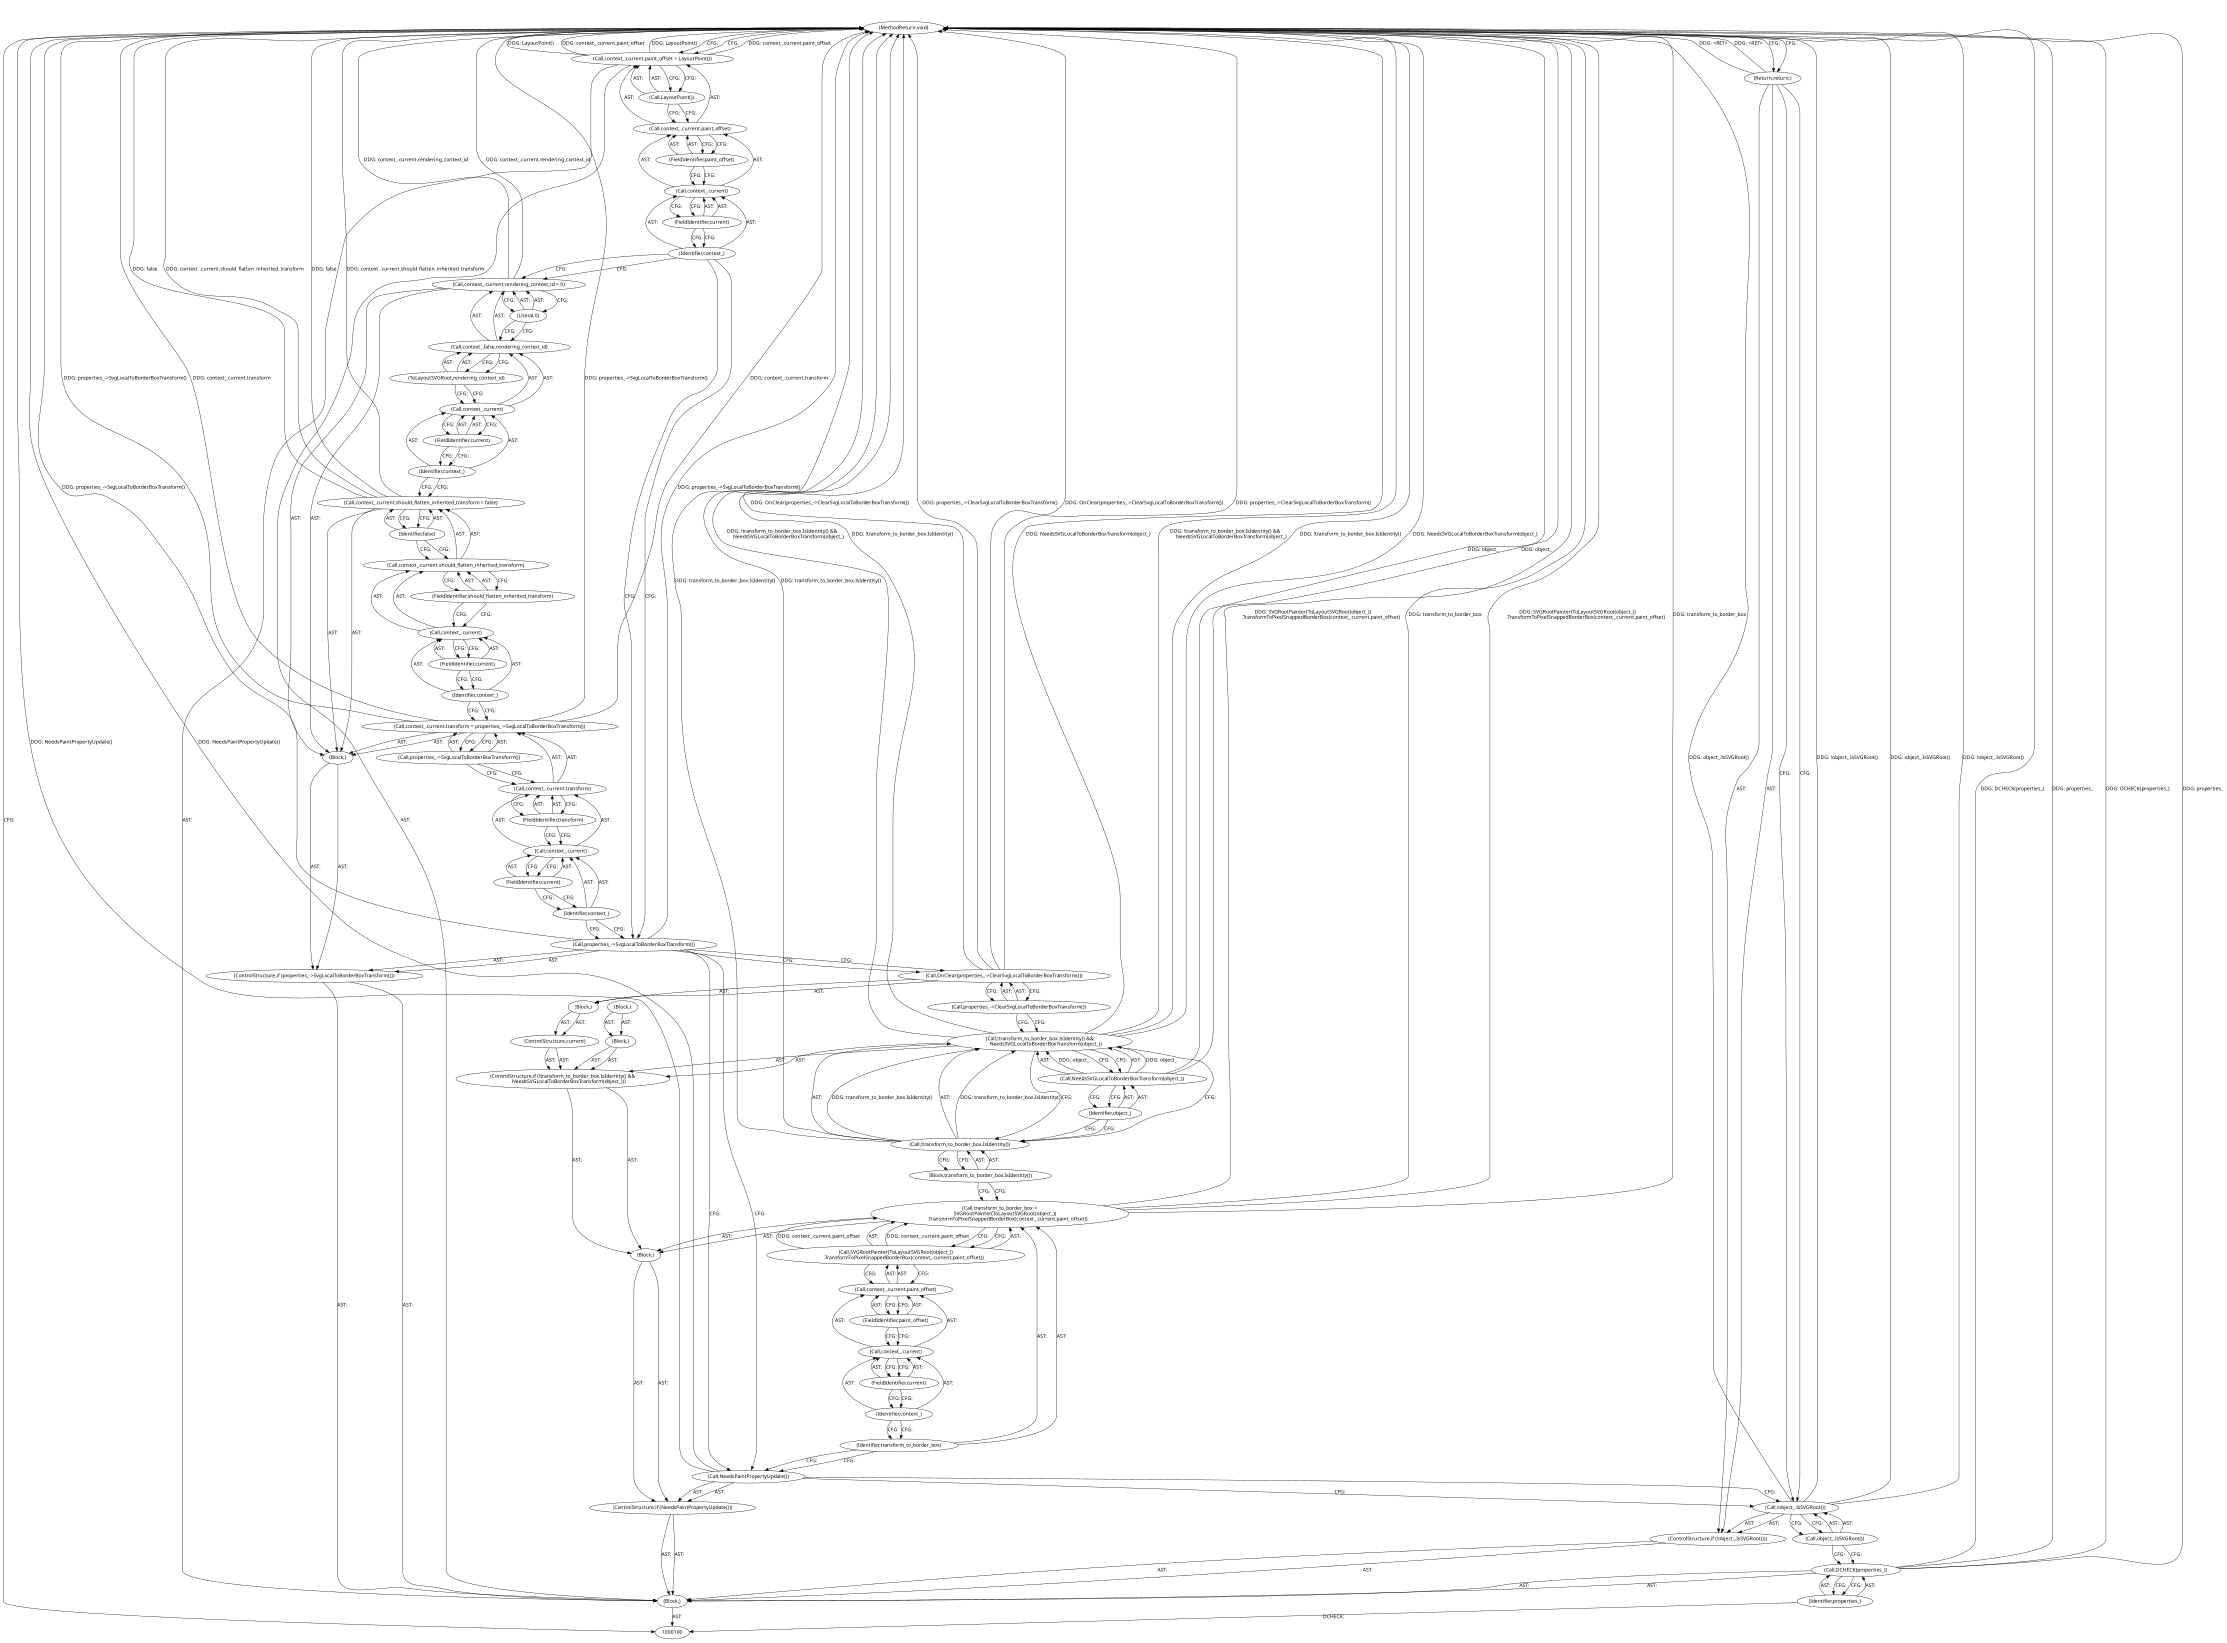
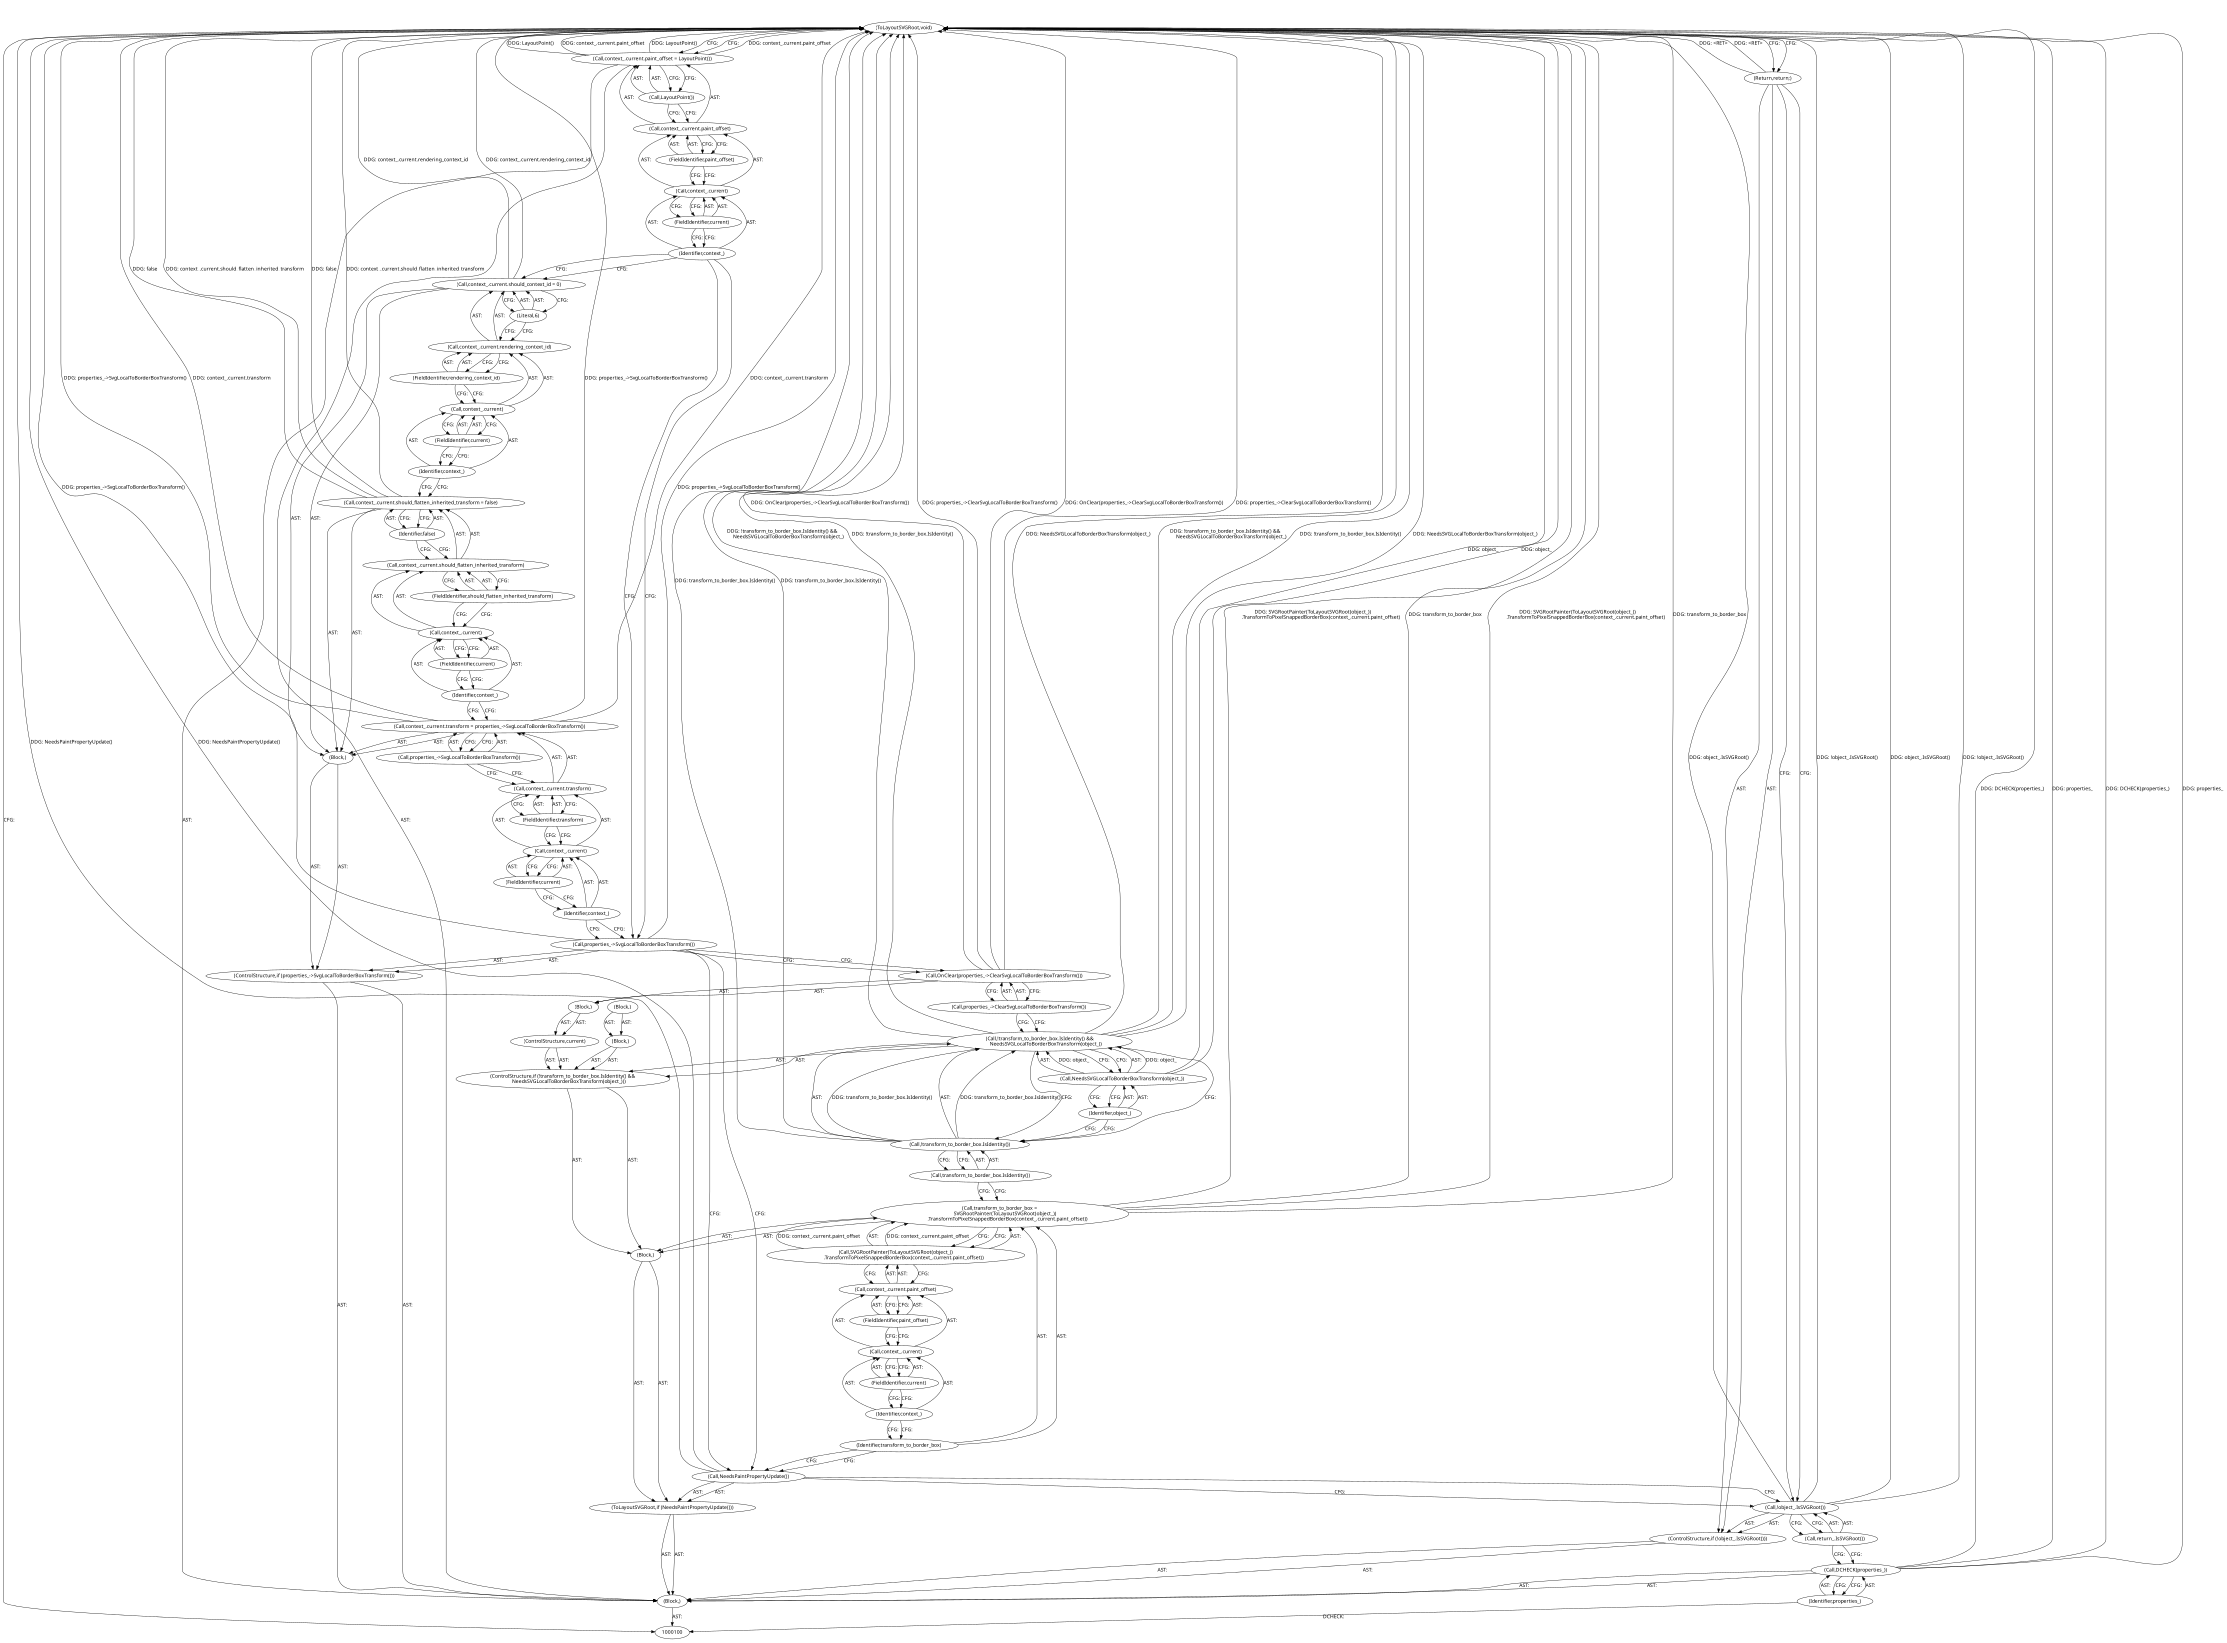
node "(MethodReturn,void)": label "(MethodReturn,void)" -> "(ToLayoutSVGRoot,void)"
node "(Call,context_.current.rendering_context_id = 0)": label "(Call,context_.current.rendering_context_id = 0)" -> "(Call,context_.current.should_context_id = 0)"
node "(Literal,0)": label "(Literal,0)" -> "(Literal,6)"
node "(Call,context_.false.rendering_context_id)": label "(Call,context_.false.rendering_context_id)" -> "(Call,context_.current.rendering_context_id)"
node "(ToLayoutSVGRoot,rendering_context_id)": label "(ToLayoutSVGRoot,rendering_context_id)" -> "(FieldIdentifier,rendering_context_id)"
node "(Block,transform_to_border_box.IsIdentity())": label "(Block,transform_to_border_box.IsIdentity())" -> "(Call,transform_to_border_box.IsIdentity())"
node "(ControlStructure,if (NeedsPaintPropertyUpdate()))": label "(ControlStructure,if (NeedsPaintPropertyUpdate()))" -> "(ToLayoutSVGRoot,if (NeedsPaintPropertyUpdate()))"
node "(Call,object_.IsSVGRoot())": label "(Call,object_.IsSVGRoot())" -> "(Call,return_.IsSVGRoot())"
